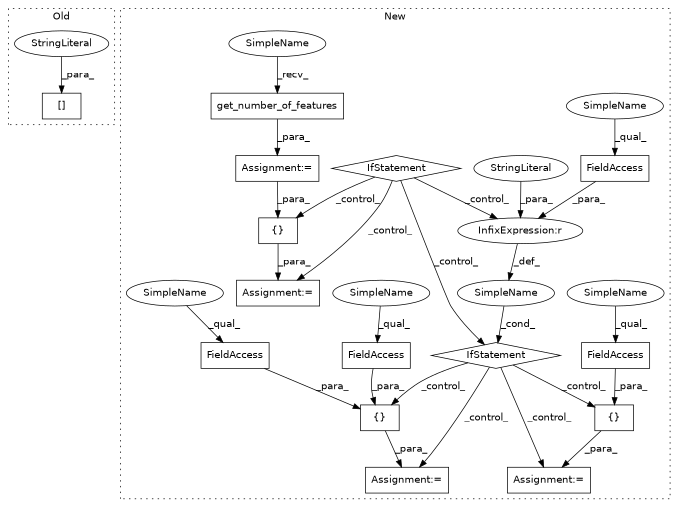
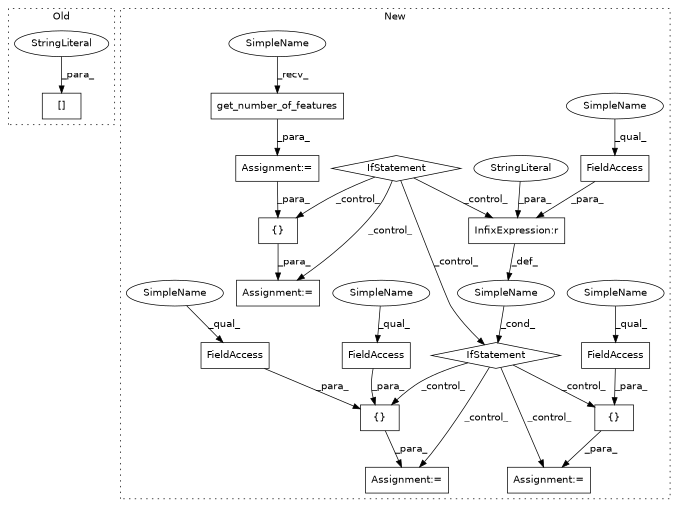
node "InfixExpression:r": shape ellipse -> box
